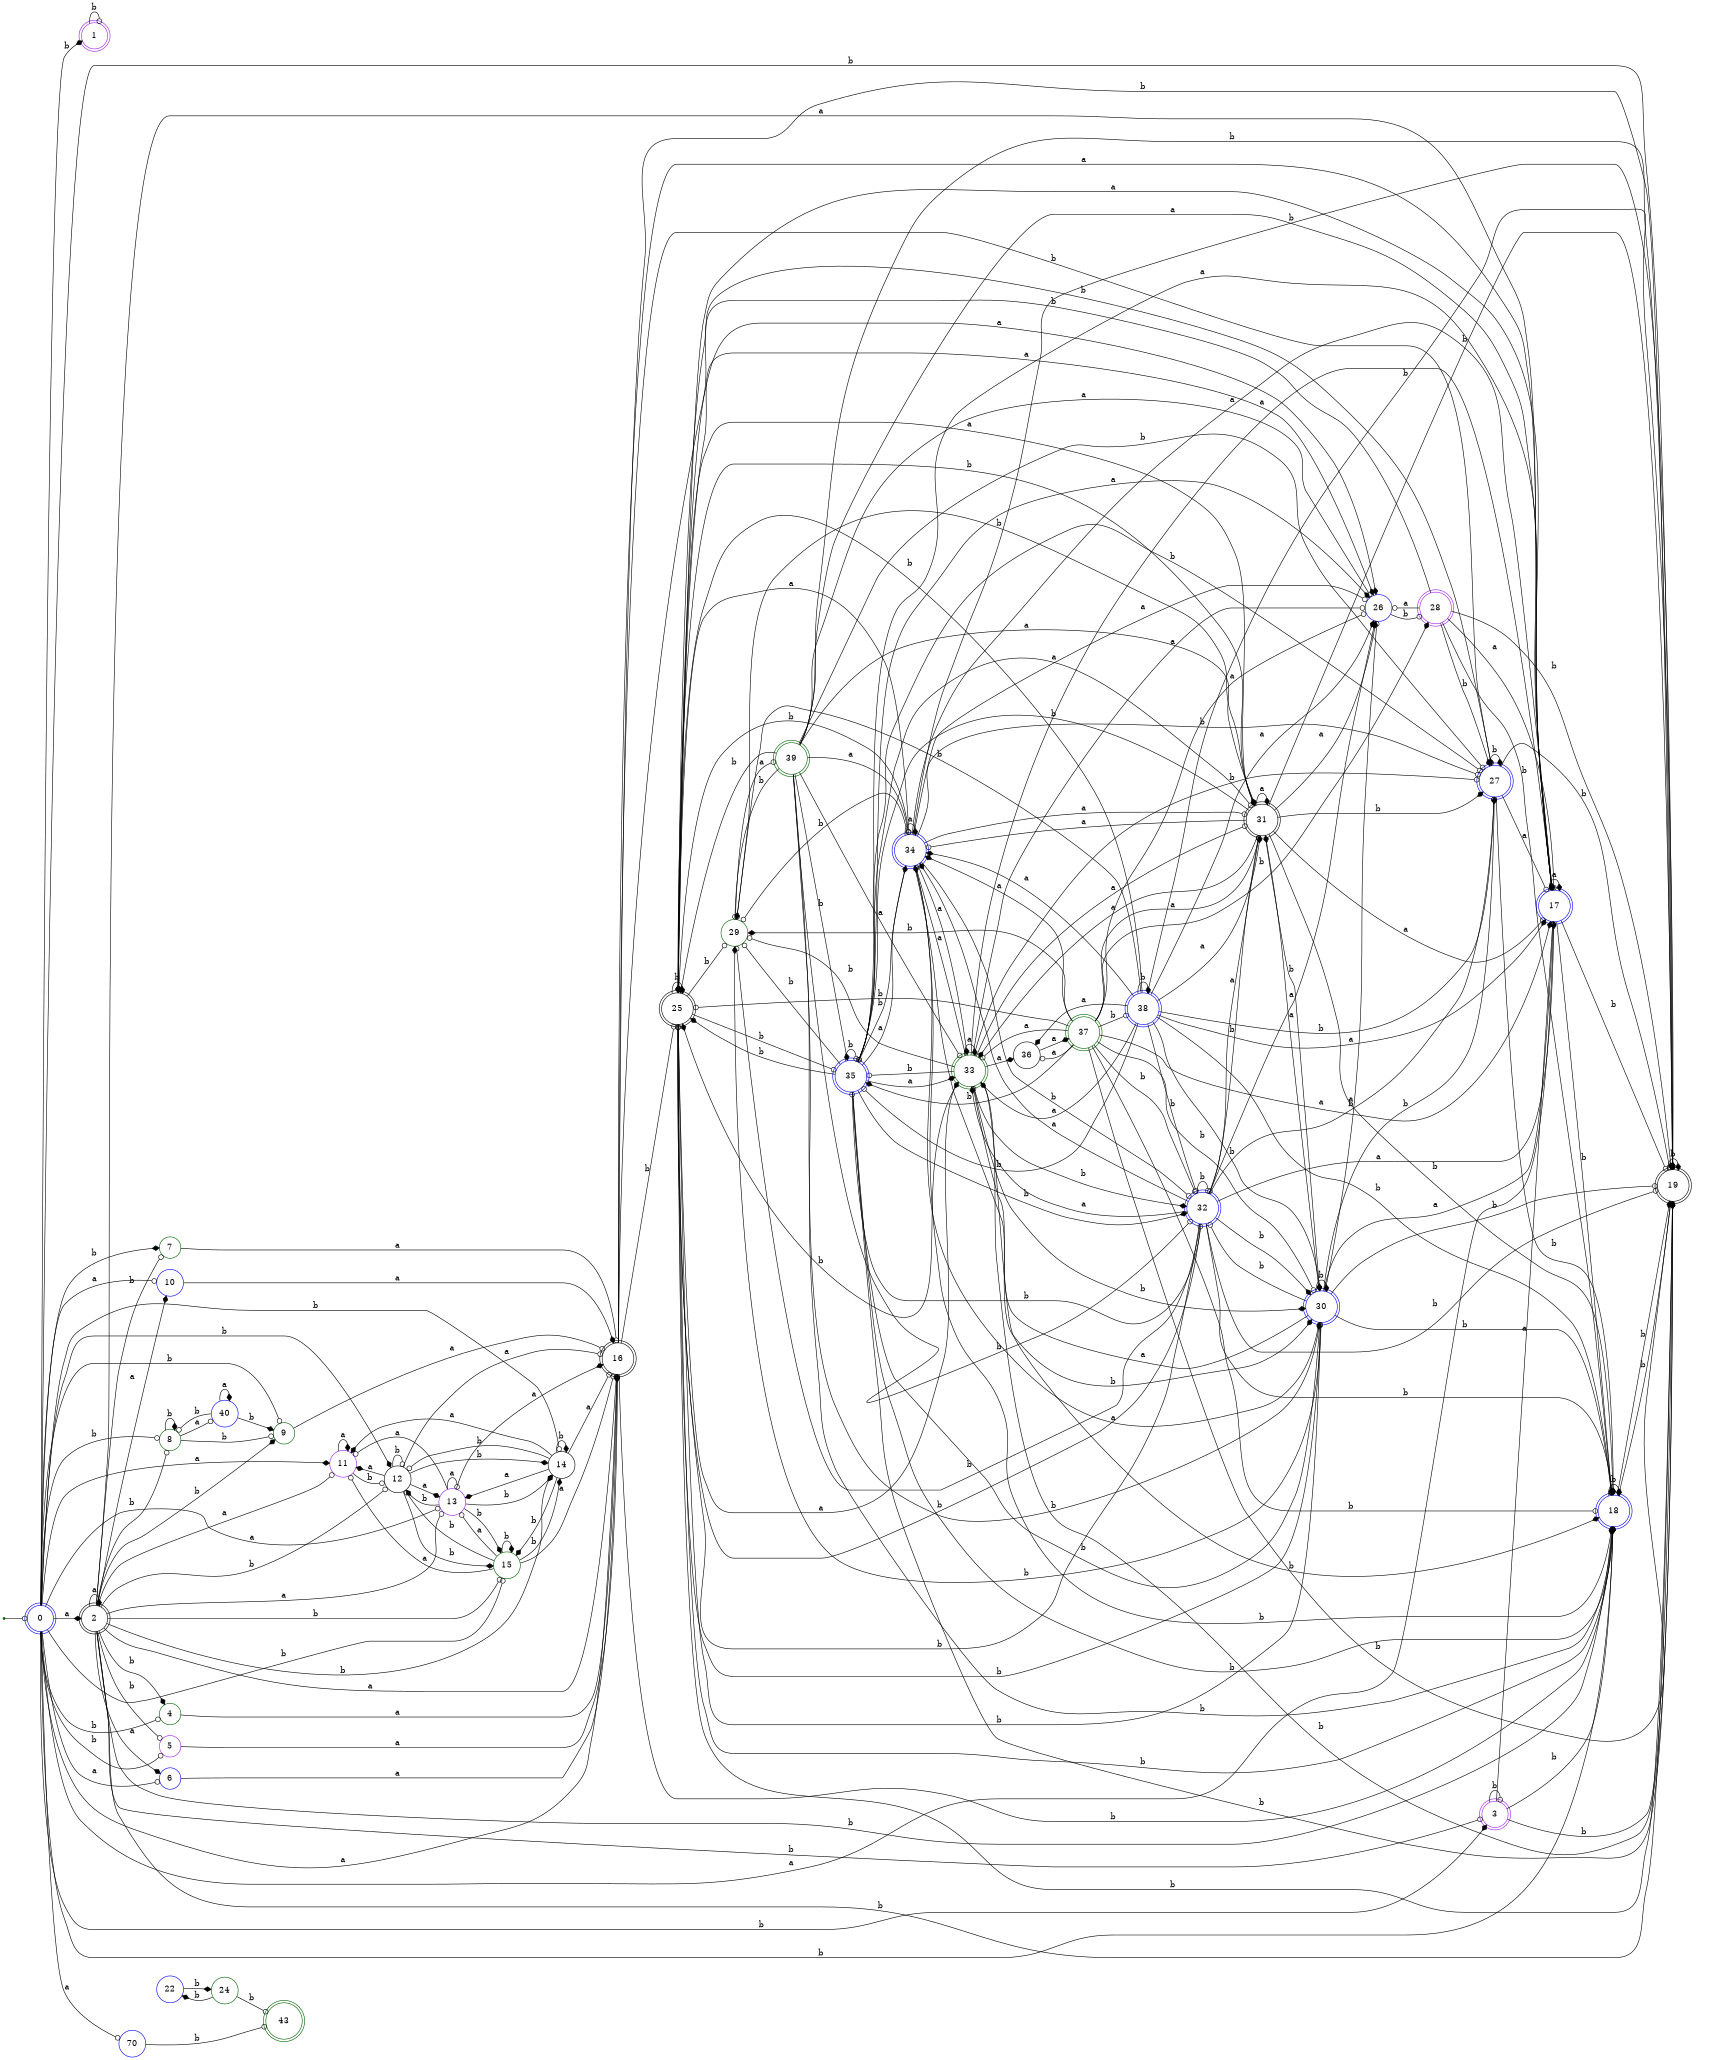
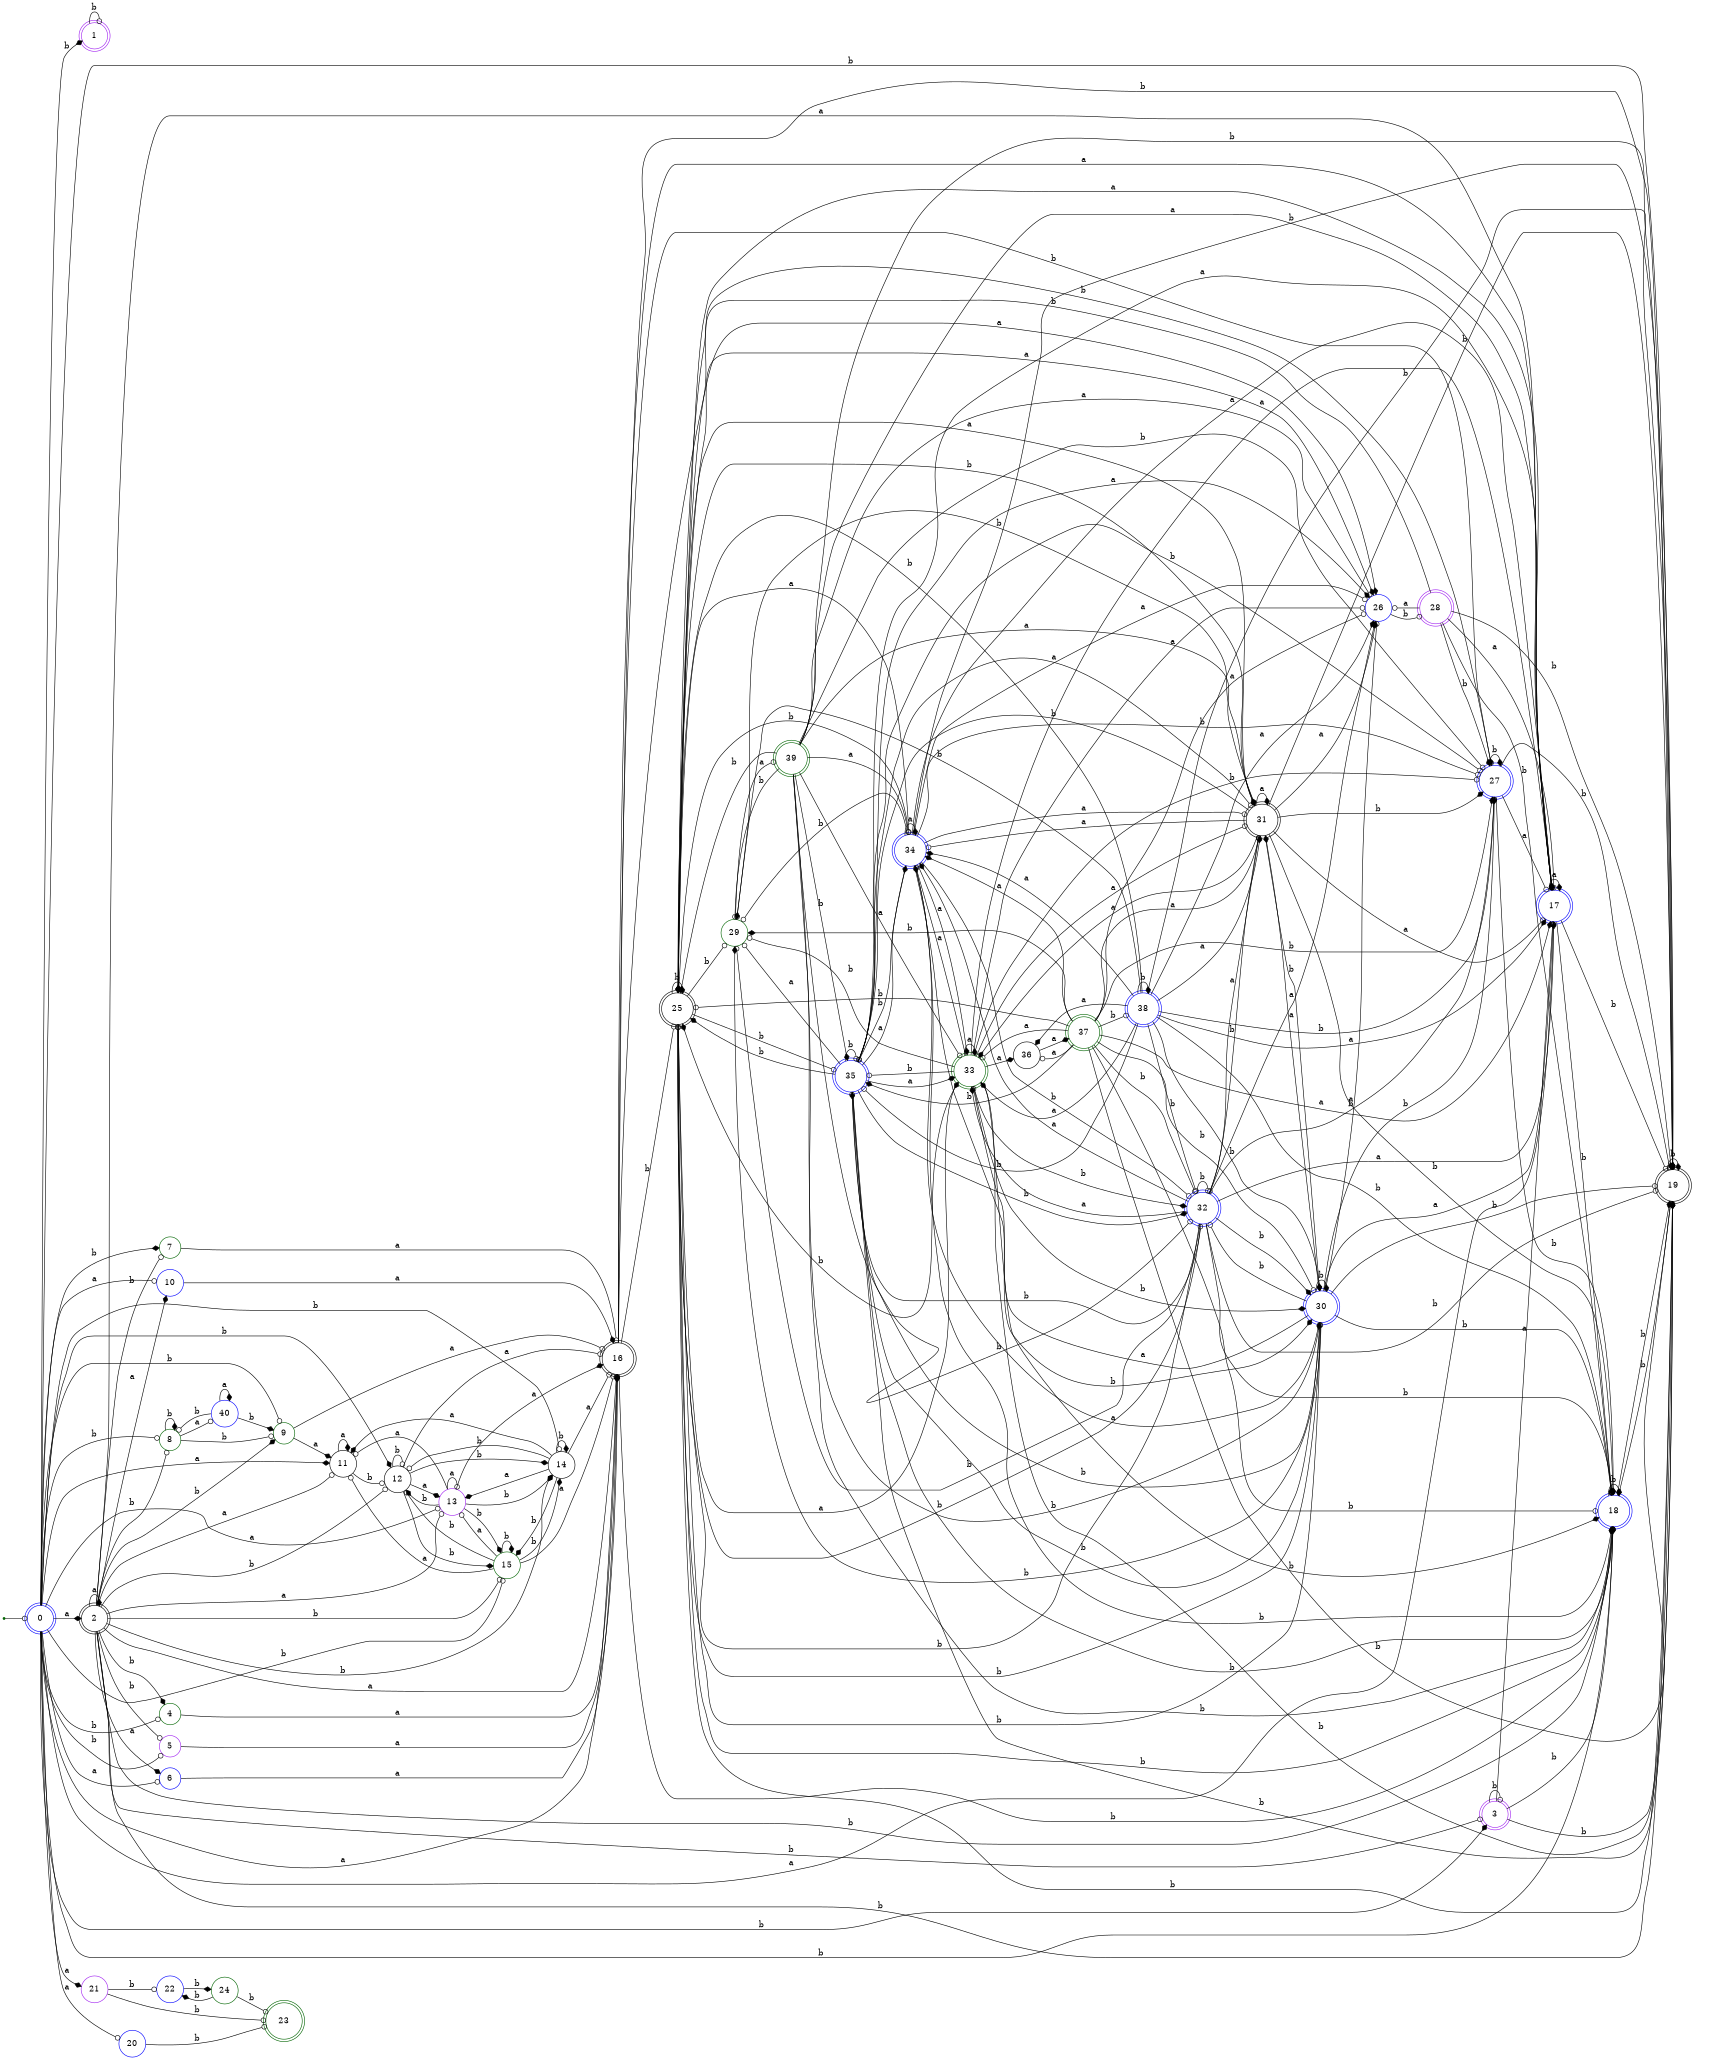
edge "37" -> "28": now "37" -> "27"
edge "35" -> "29": label "b" -> "a"
edge "30" -> "35": added, label "b"
node "11": color purple -> black
edge "12" -> "11": now "9" -> "11"
node "21": added
node "43": label "43" -> "23"
node "70": label "70" -> "20"
